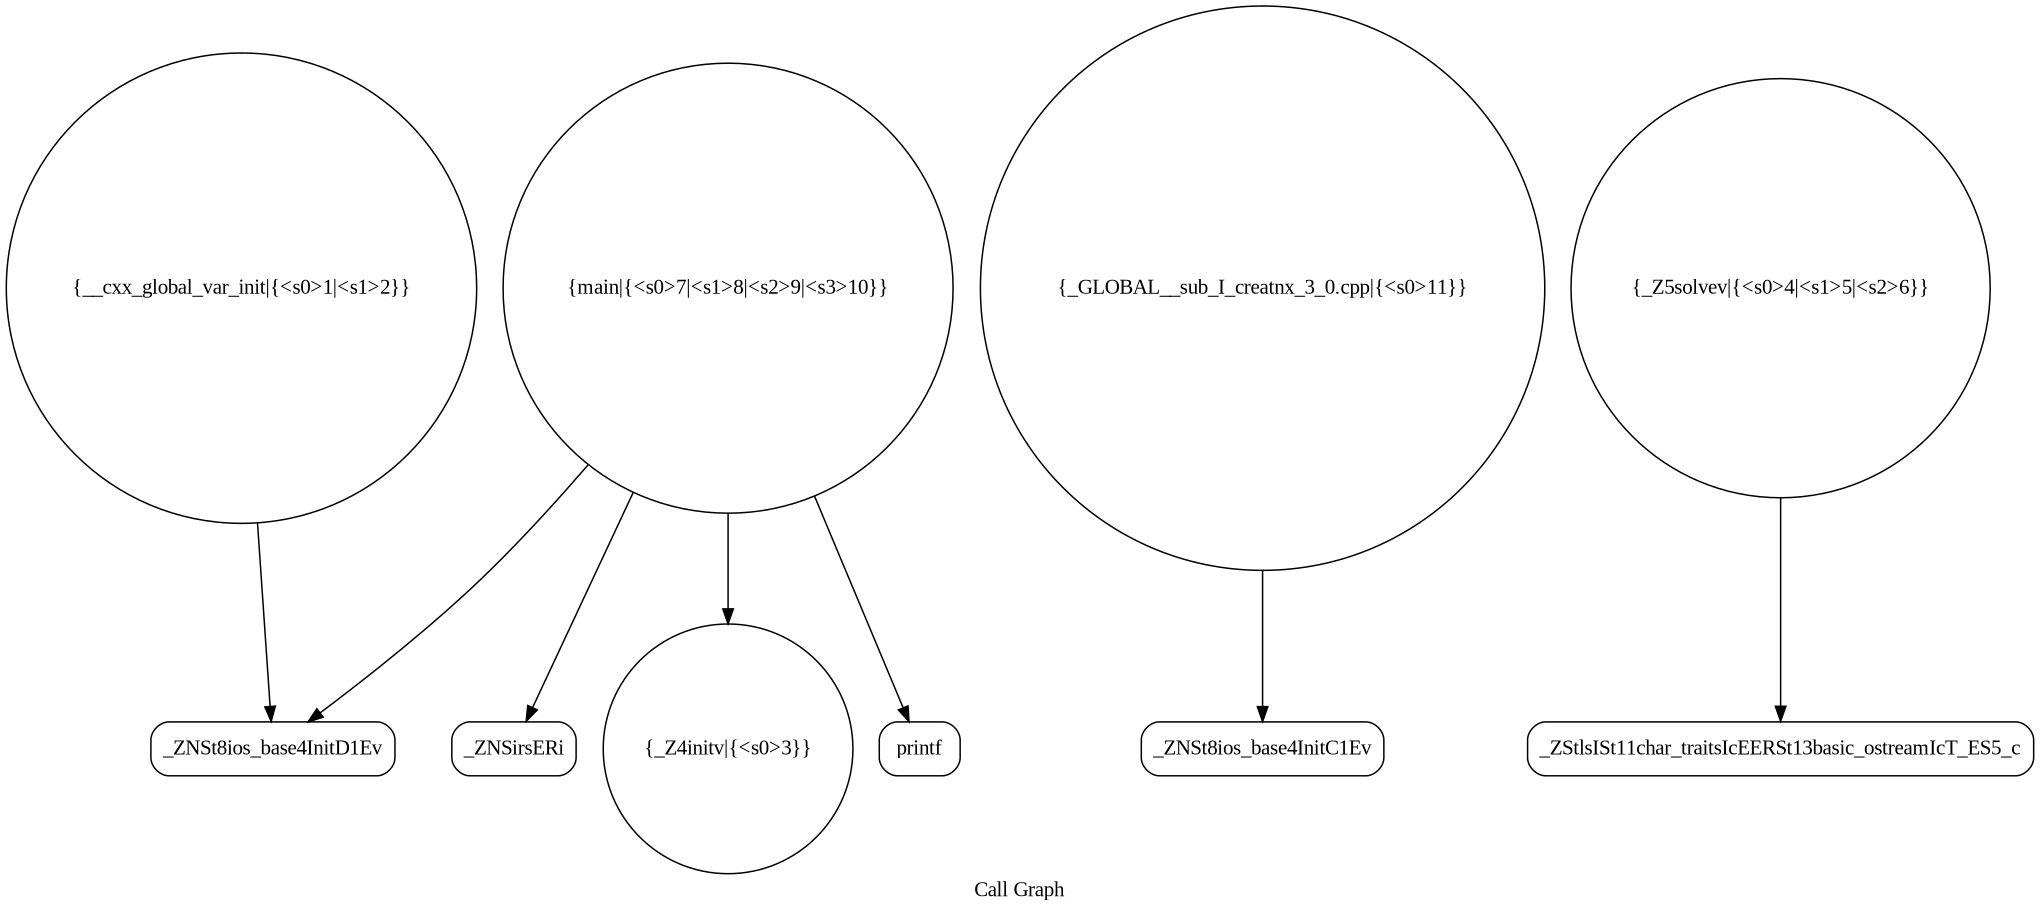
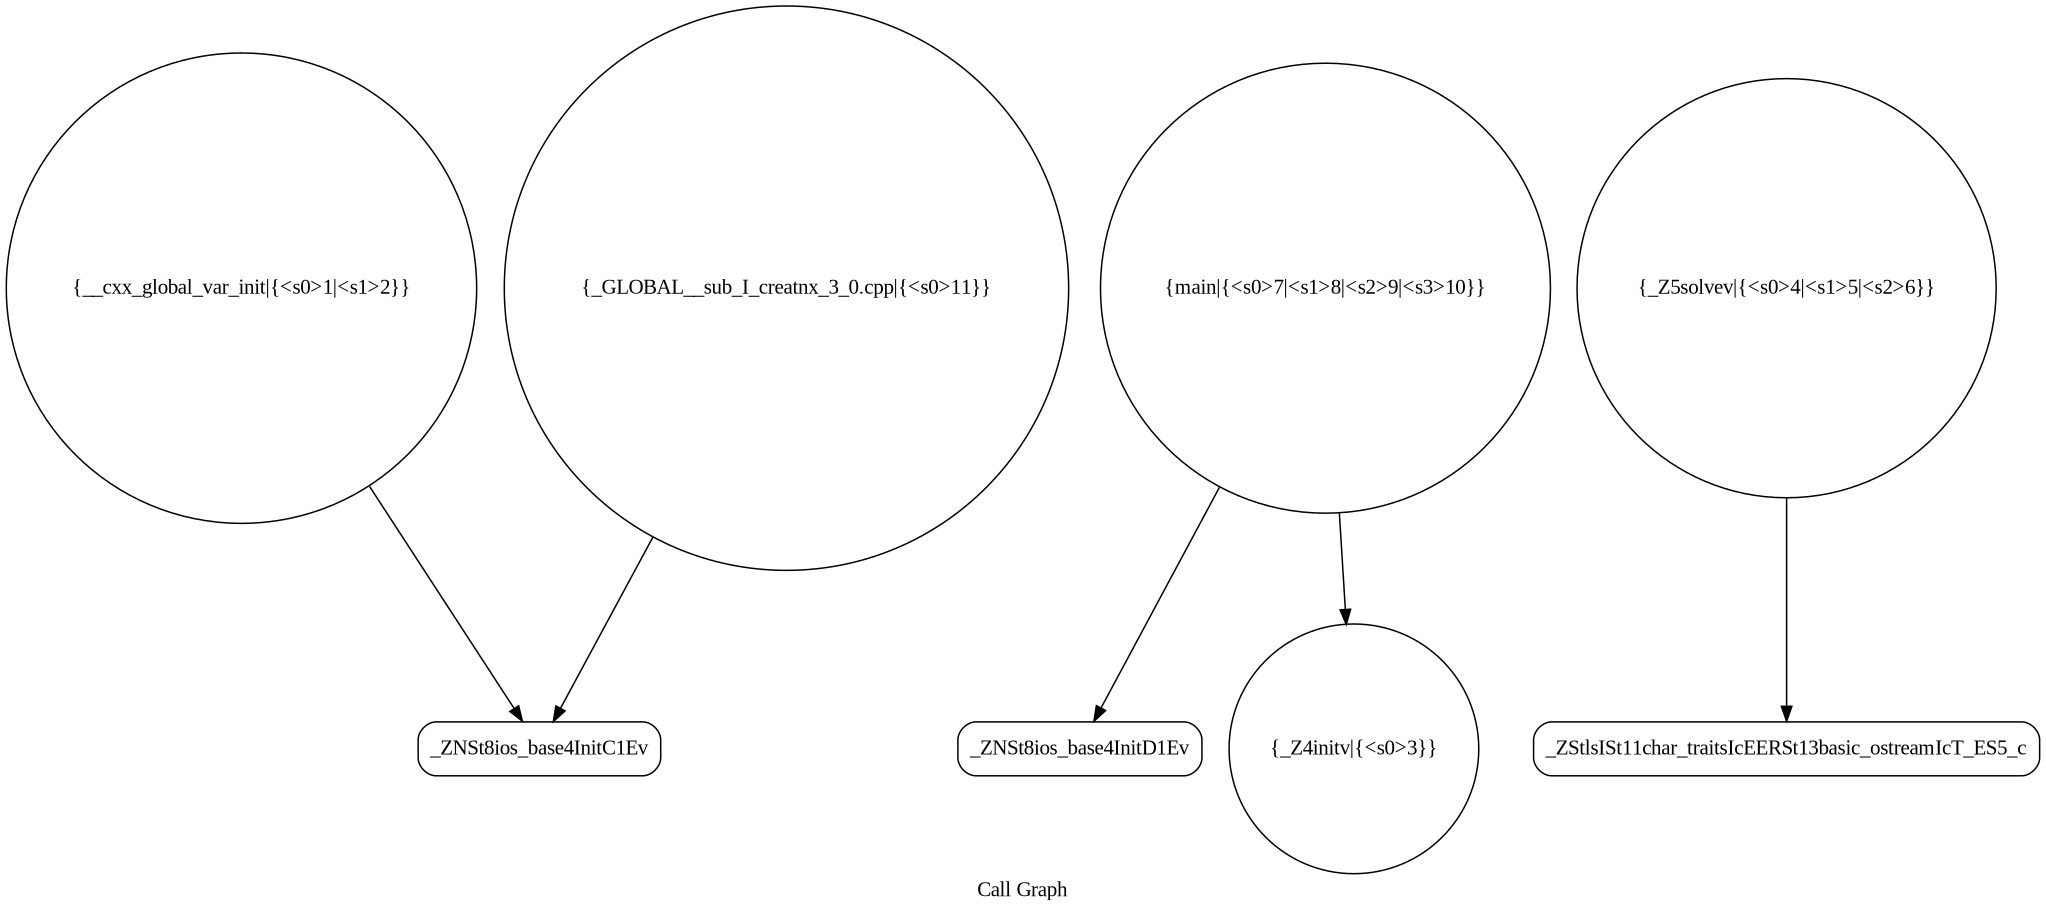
edge "{__cxx_global_var_init|{<s0>1|<s1>2}}" -> "_ZNSt8ios_base4InitD1Ev": now "{__cxx_global_var_init|{<s0>1|<s1>2}}" -> "_ZNSt8ios_base4InitC1Ev"
node "_ZNSirsERi": removed
node "printf": removed
